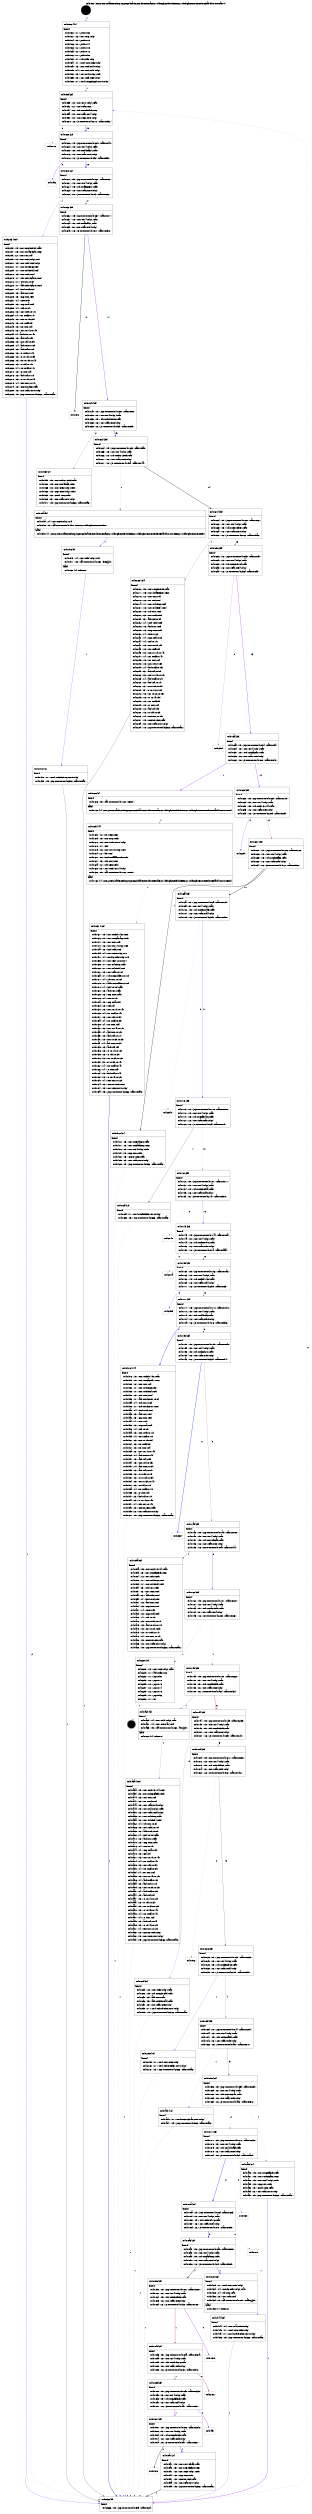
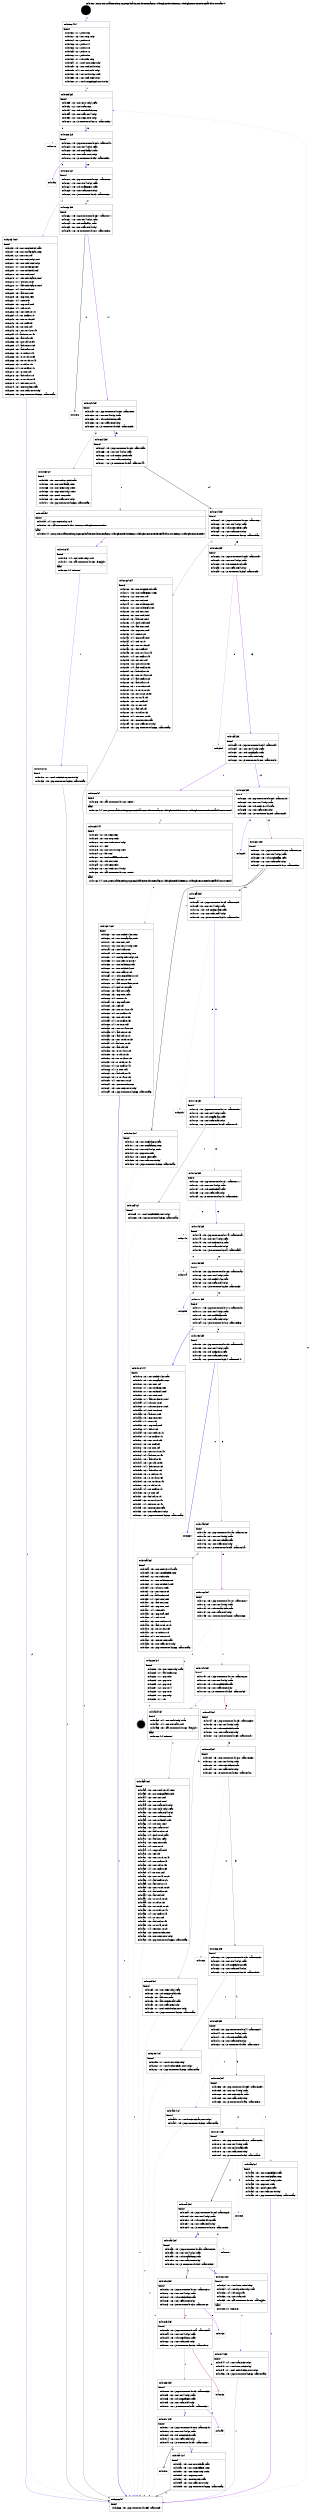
edge "0x401871 [25]" -> "0x40188a [25]": color blue -> black
edge "0x401e7e" -> "0x401b44 [23]": now "0x401b2d [23]" -> "0x401b44 [23]"
